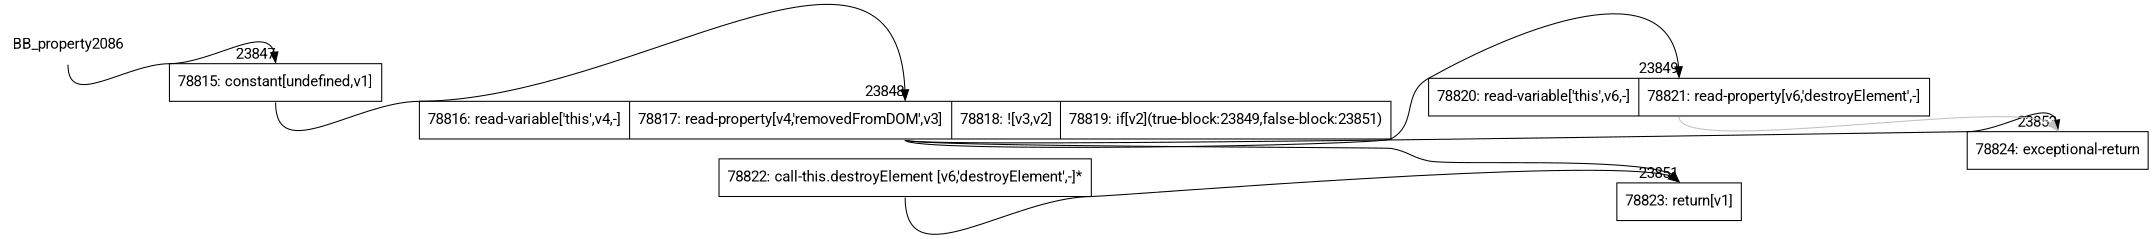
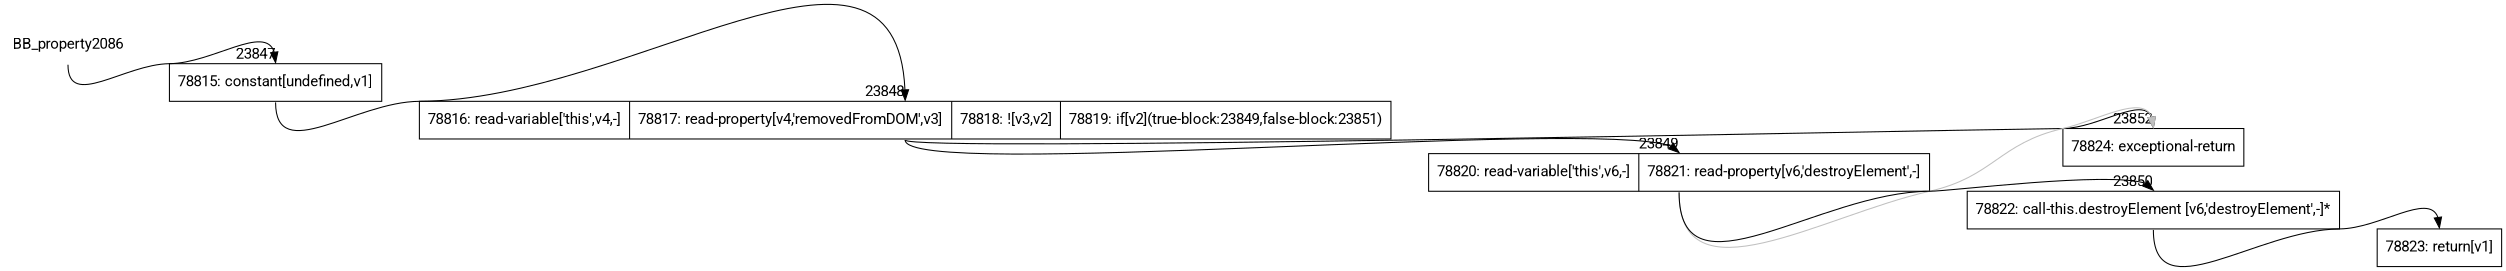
edge "78816: read-variable['this',v4,-]" -> "78823: return[v1]": removed
edge "78820: read-variable['this',v6,-]" -> "78822: call-this.destroyElement [v6,'destroyElement',-]*": added
